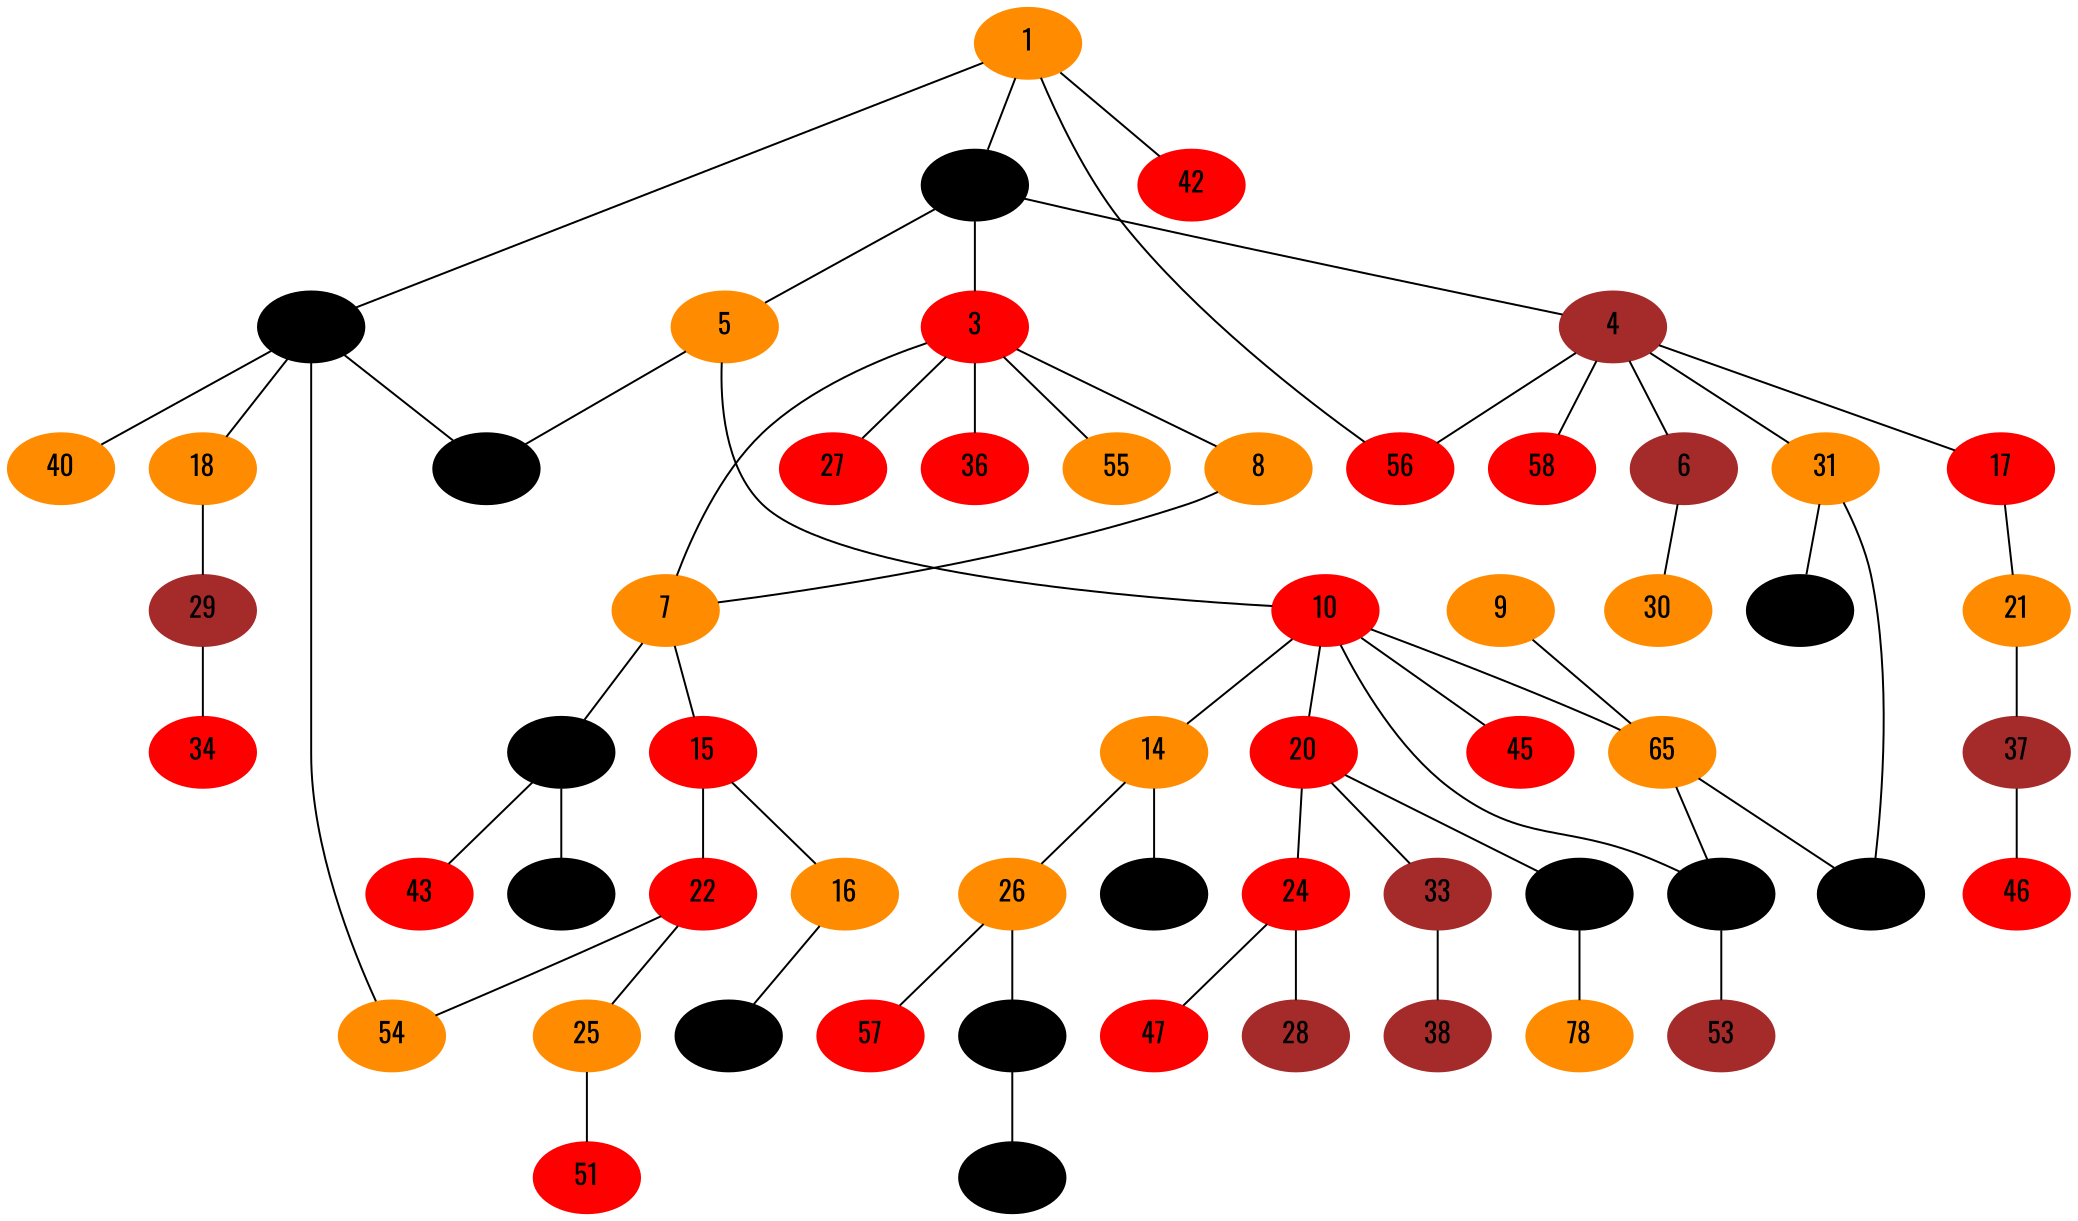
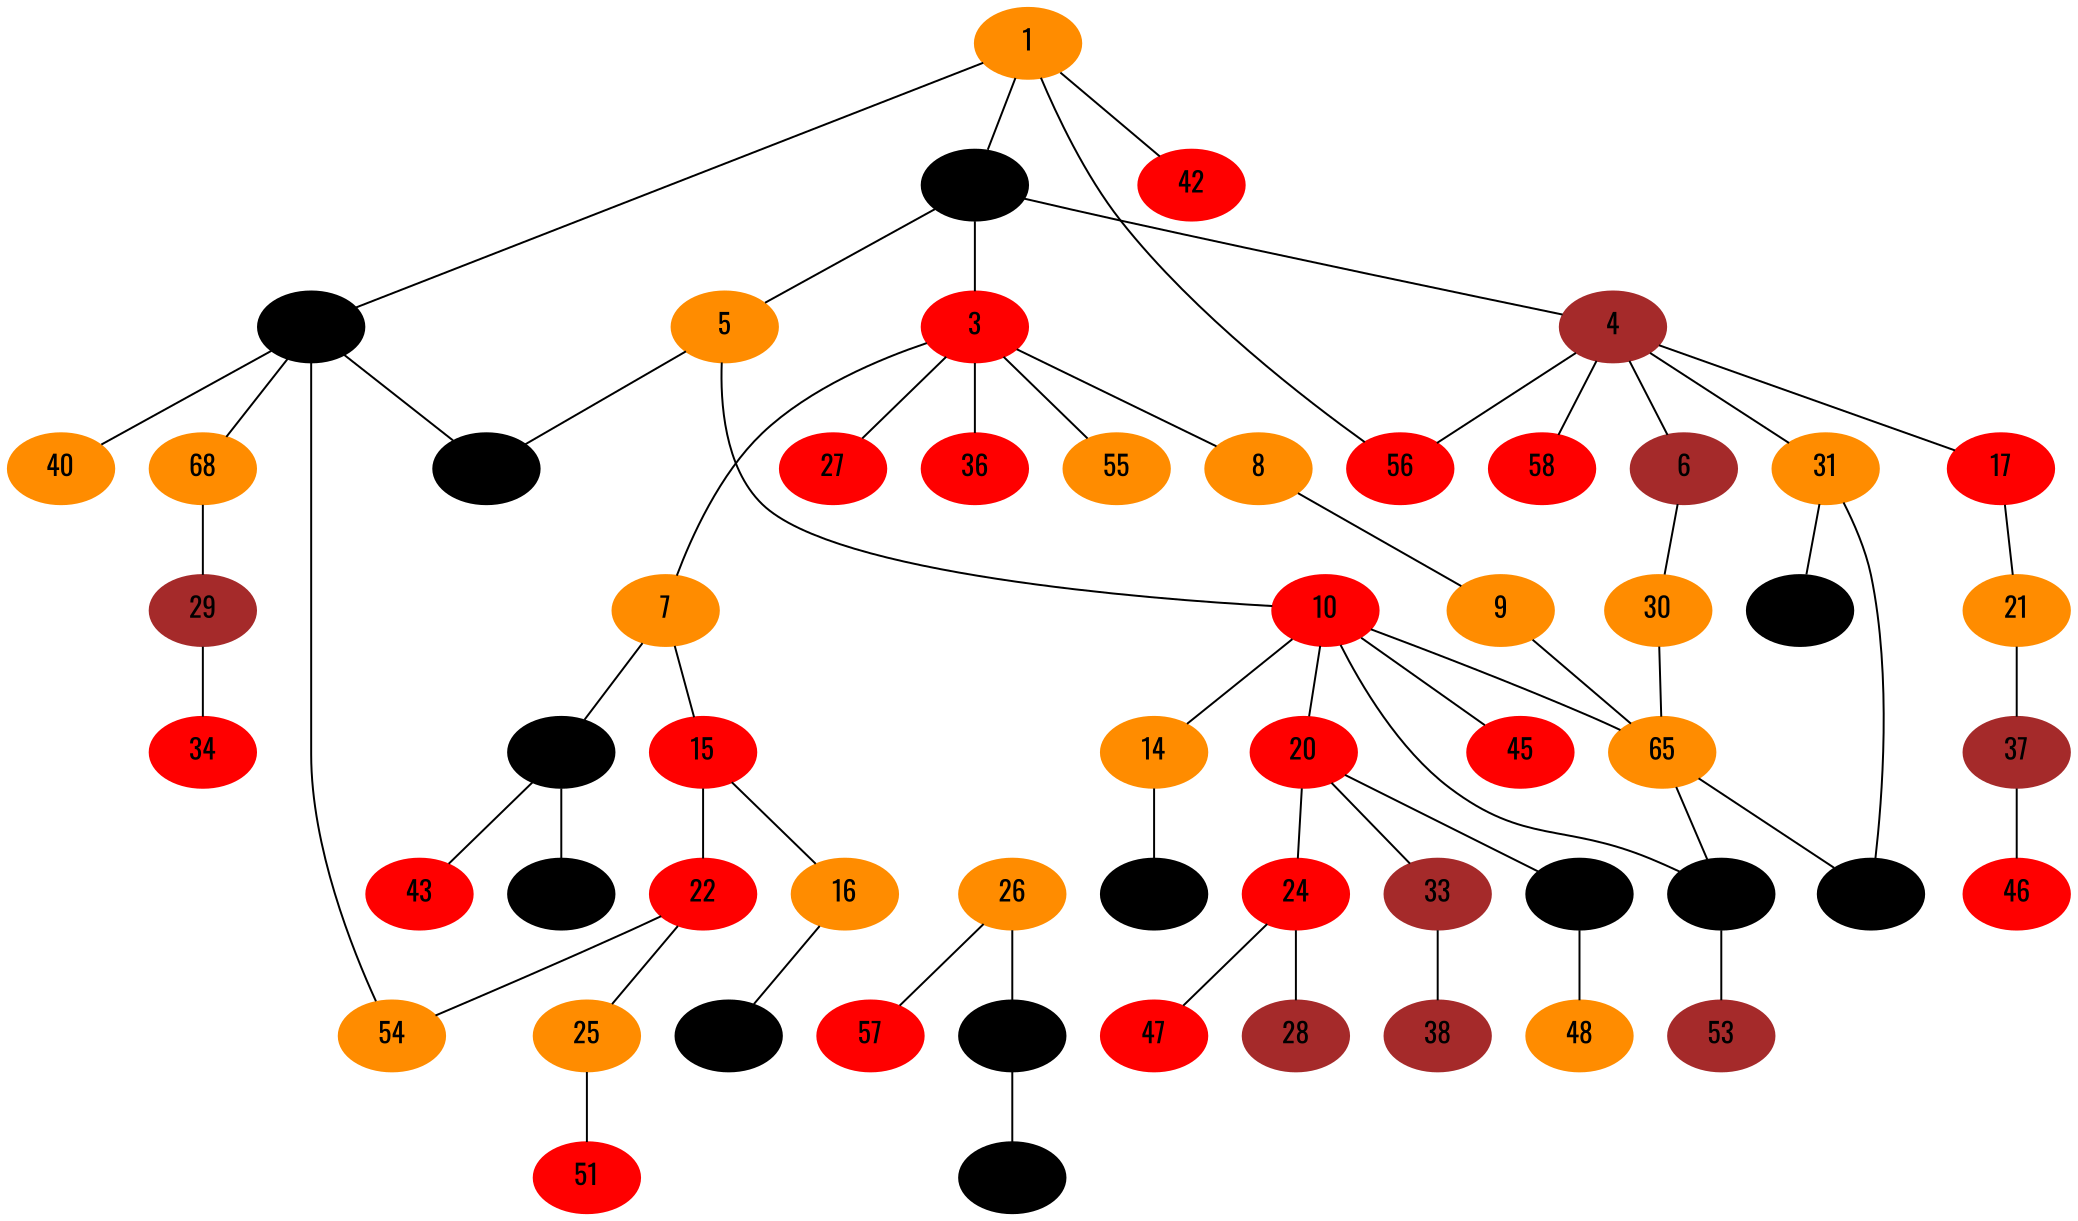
node "18": label "18" -> "68"
edge "8" -- "7": now "8" -- "9"
edge "30" -- "65": added
edge "14" -- "26": removed
node "78": label "78" -> "48"
